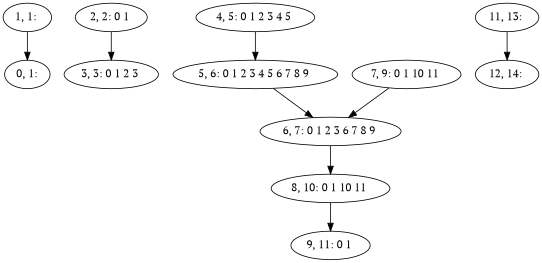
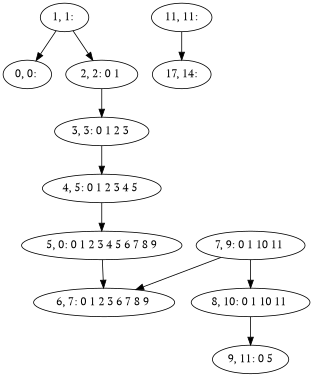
node "11, 13:": label "11, 13:" -> "11, 11:"
edge "1, 1:" -> "2, 2: 0 1": added
node "0, 1:": label "0, 1:" -> "0, 0:"
node "5, 6: 0 1 2 3 4 5 6 7 8 9": label "5, 6: 0 1 2 3 4 5 6 7 8 9" -> "5, 0: 0 1 2 3 4 5 6 7 8 9"
node "12, 14:": label "12, 14:" -> "17, 14:"
edge "3, 3: 0 1 2 3" -> "4, 5: 0 1 2 3 4 5": added
edge "6, 7: 0 1 2 3 6 7 8 9" -> "8, 10: 0 1 10 11": now "7, 9: 0 1 10 11" -> "8, 10: 0 1 10 11"
node "9, 11: 0 1": label "9, 11: 0 1" -> "9, 11: 0 5"
